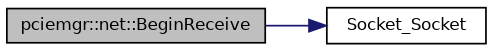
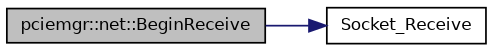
node "Socket_Socket": label "Socket_Socket" -> "Socket_Receive"
